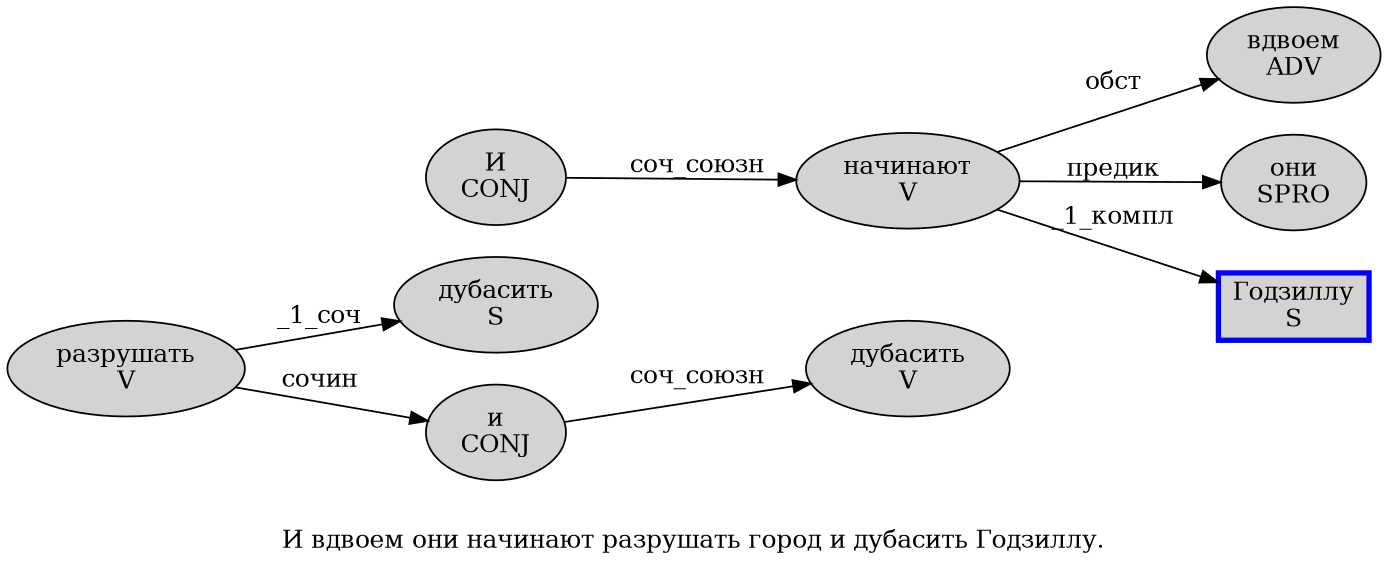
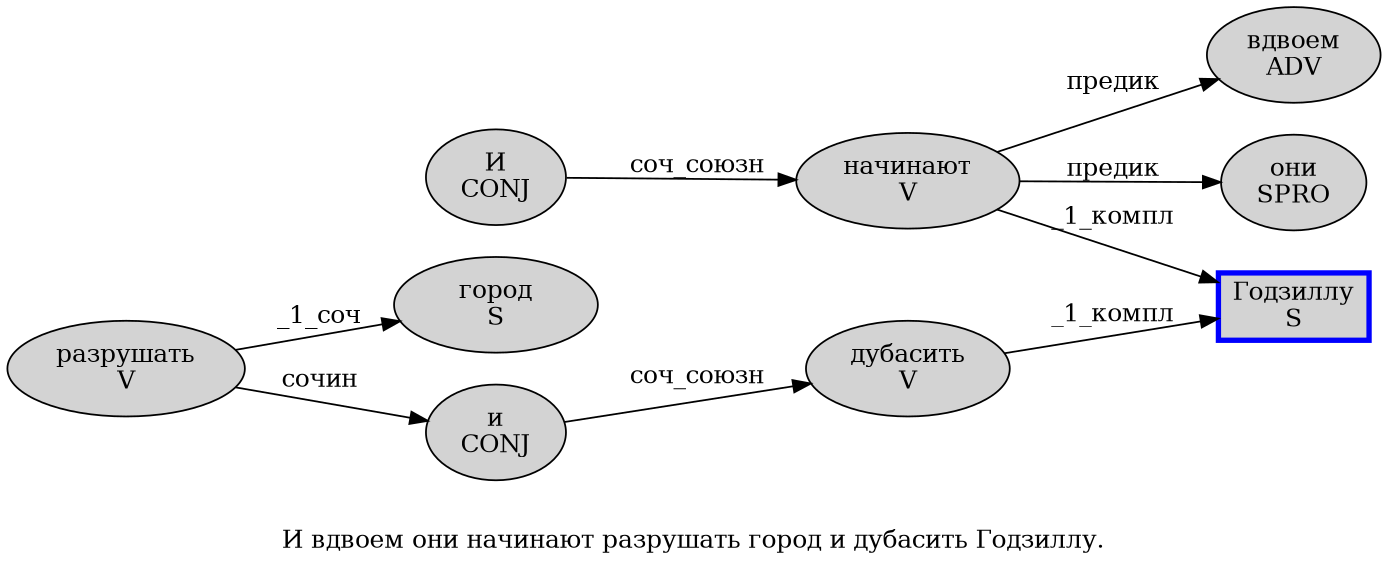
edge "начинают V" -> "вдвоем ADV": label "обст" -> "предик"
node "дубасить S": label "дубасить S" -> "город S"
edge "дубасить V" -> "Годзиллу S": added, label "_1_компл"
